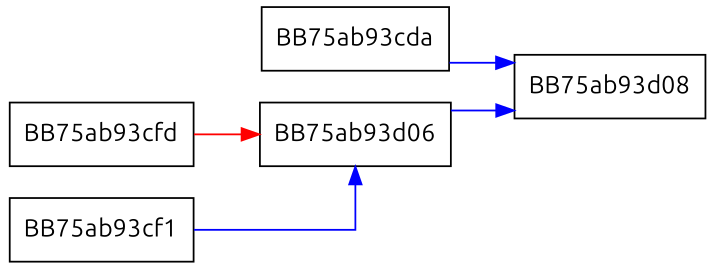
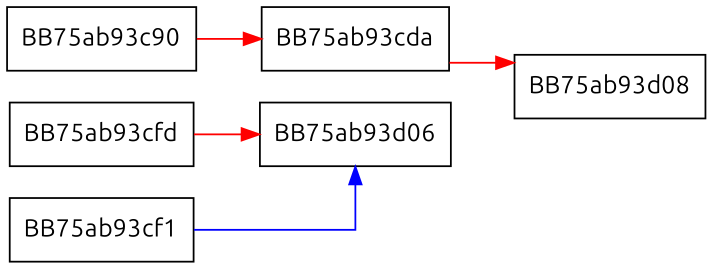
node "BB75ab93c90": added
edge "BB75ab93cda" -> "BB75ab93d08": color blue -> red
edge "BB75ab93d06" -> "BB75ab93d08": removed
